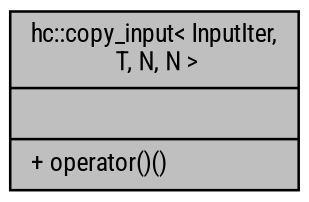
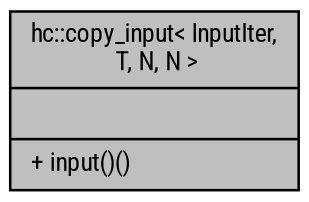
node "hc::copy_input< InputIter,": text "+ operator()()" -> "+ input()()"
